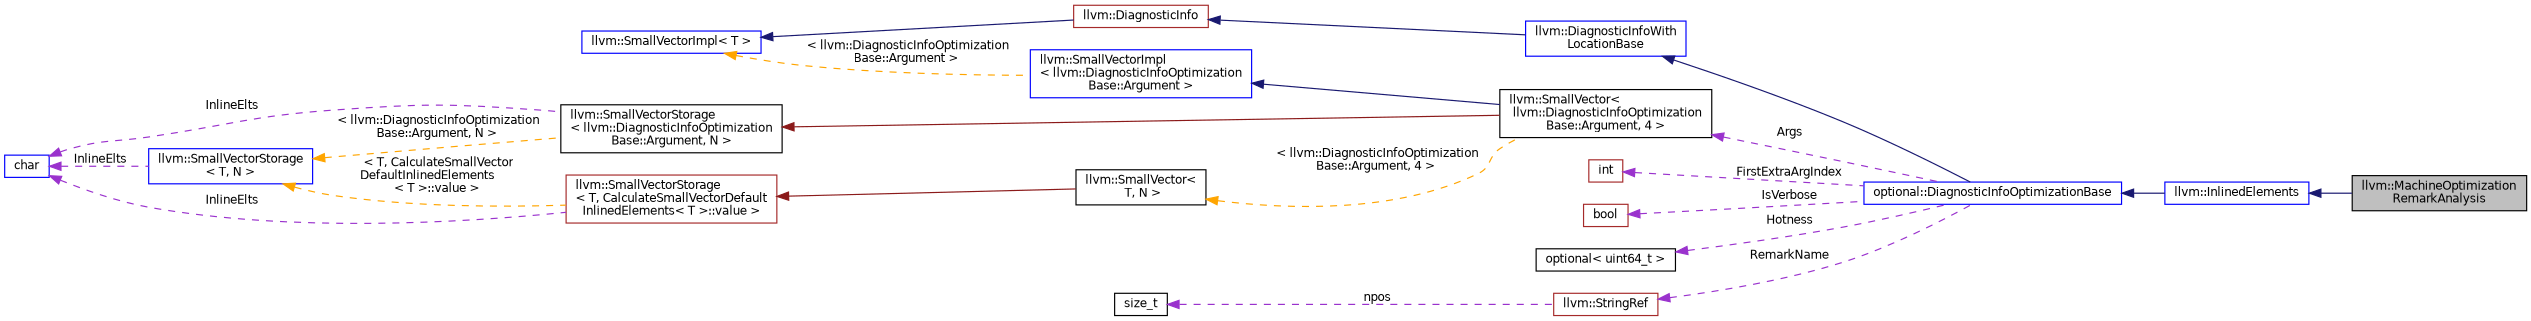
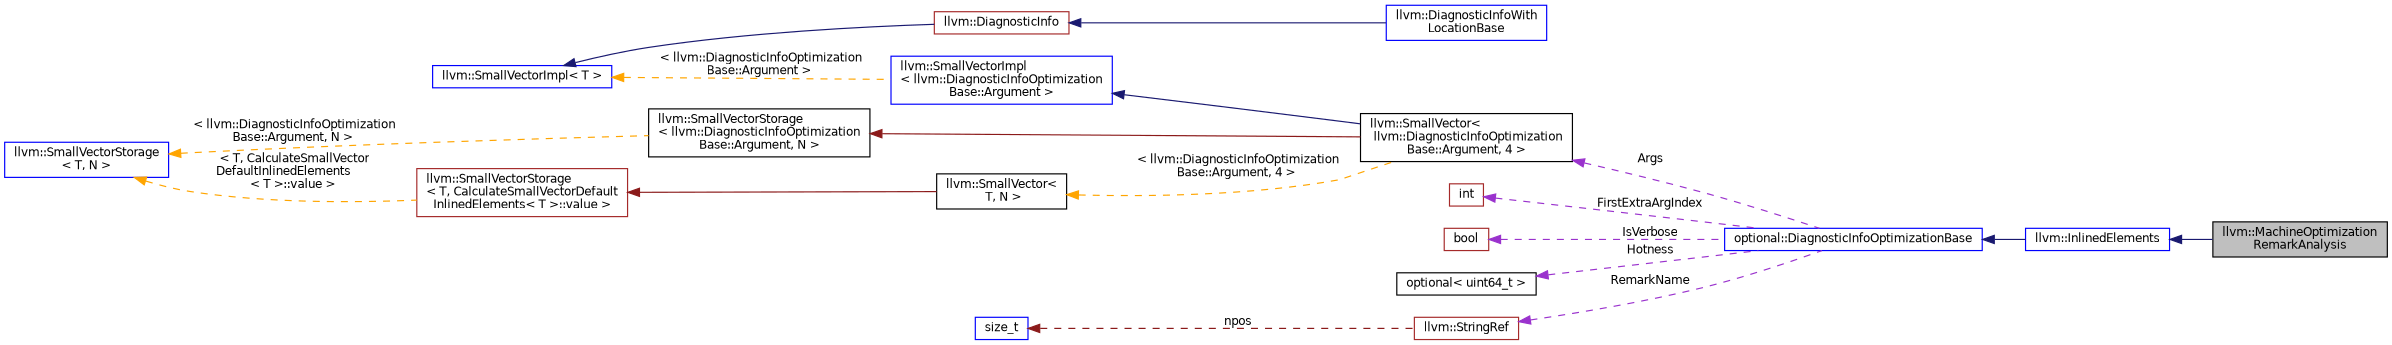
edge "optional::DiagnosticInfoOptimizationBase" -> "llvm::DiagnosticInfoWith LocationBase": removed
node "char": removed
node "size_t": color black -> blue
edge "llvm::StringRef" -> "size_t": color darkorchid3 -> firebrick4
